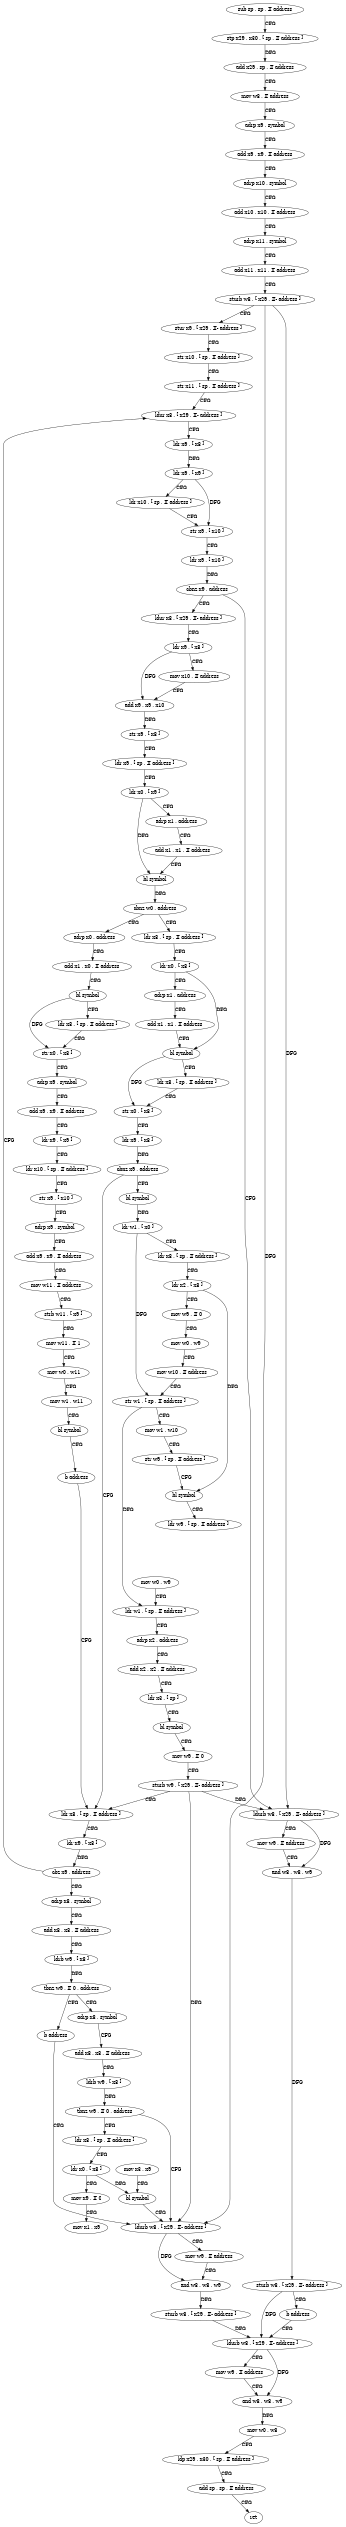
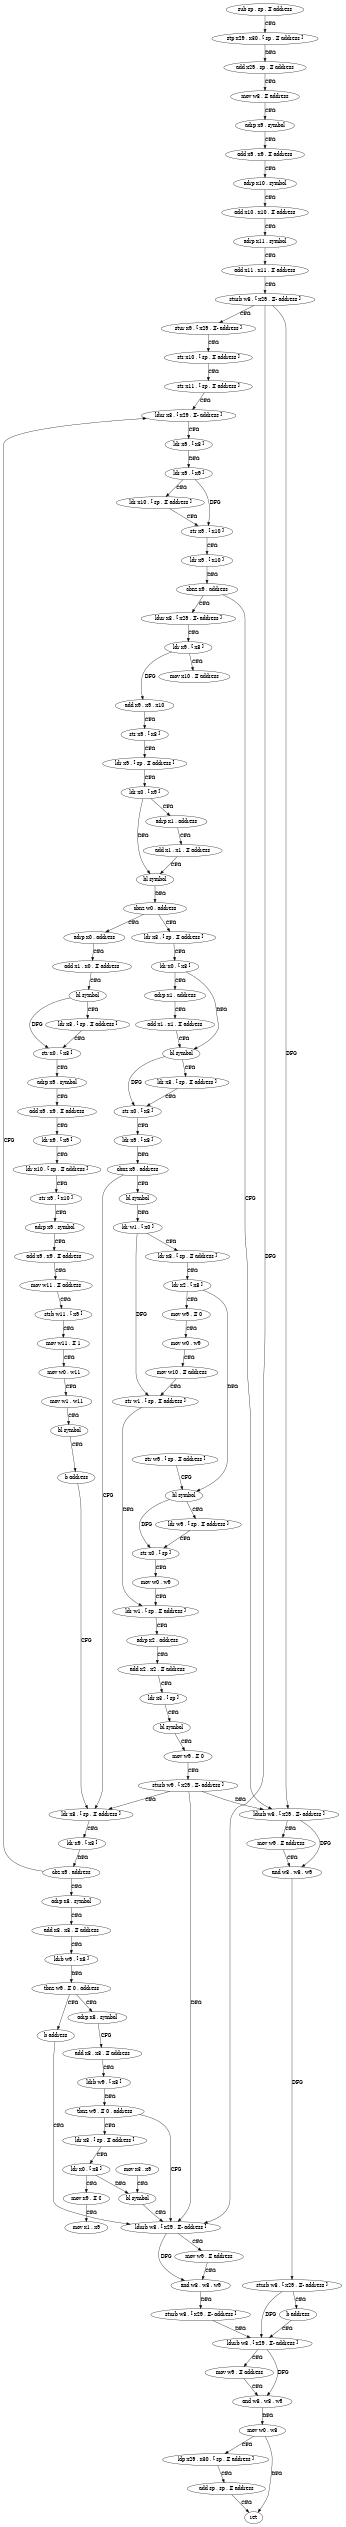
edge "mov x10 , # address" -> "add x9 , x9 , x10": removed, label "CFG"
edge "add x9 , x9 , x10" -> "str x9 , [ x8 ]": label "DFG" -> "CFG"
node "mov w1 , w10": removed
node "str x0 , [ sp ]": added
edge "mov w0 , w8" -> "ret": added, label "DFG"
